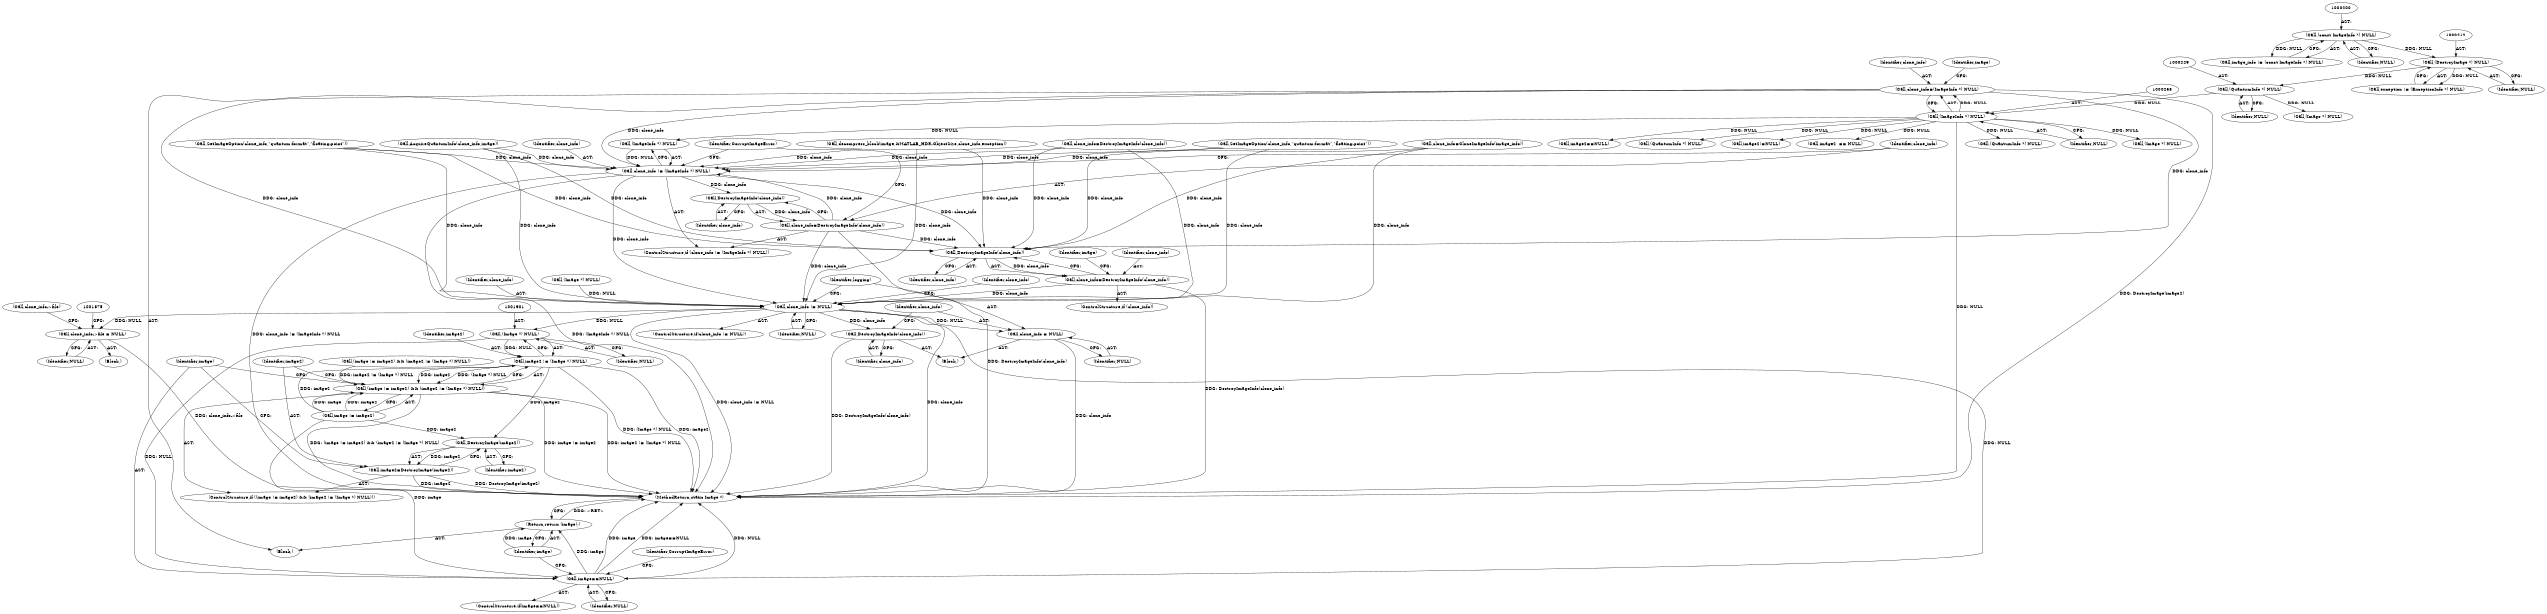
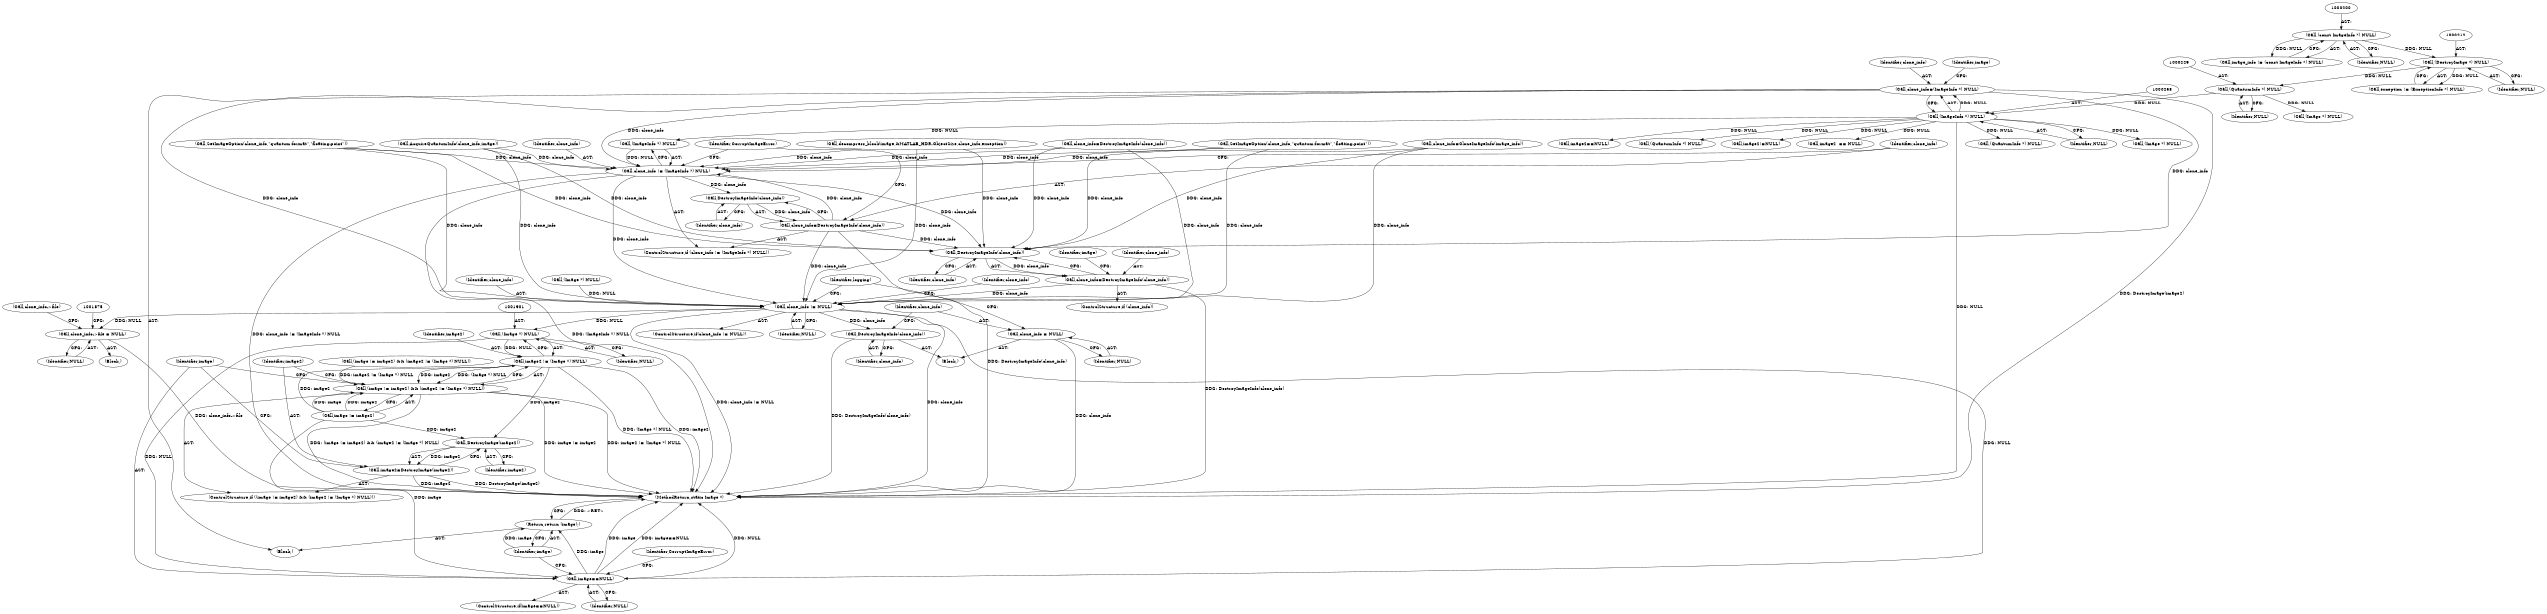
edge "(Identifier,logging)" -> "(Call,clone_info = NULL)": label "AST: " -> "CFG: "
edge "(Call,clone_info != NULL)" -> "(Call,clone_info = NULL)": removed, label "DDG: NULL"
